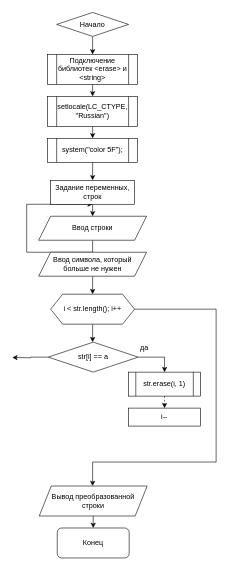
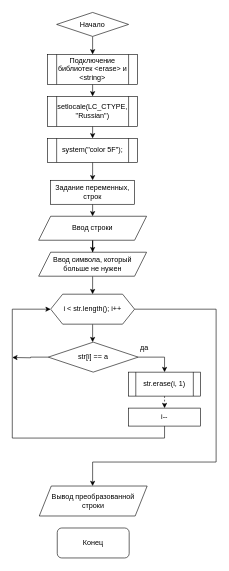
edge "Ввод строки" -> "Задание переменных, строк": now "Ввод строки" -> "Ввод символа, который больше не нужен"
edge "i--" -> "i < str.length(); i++": added
edge "Вывод преобразованной строки" -> "Конец": removed
